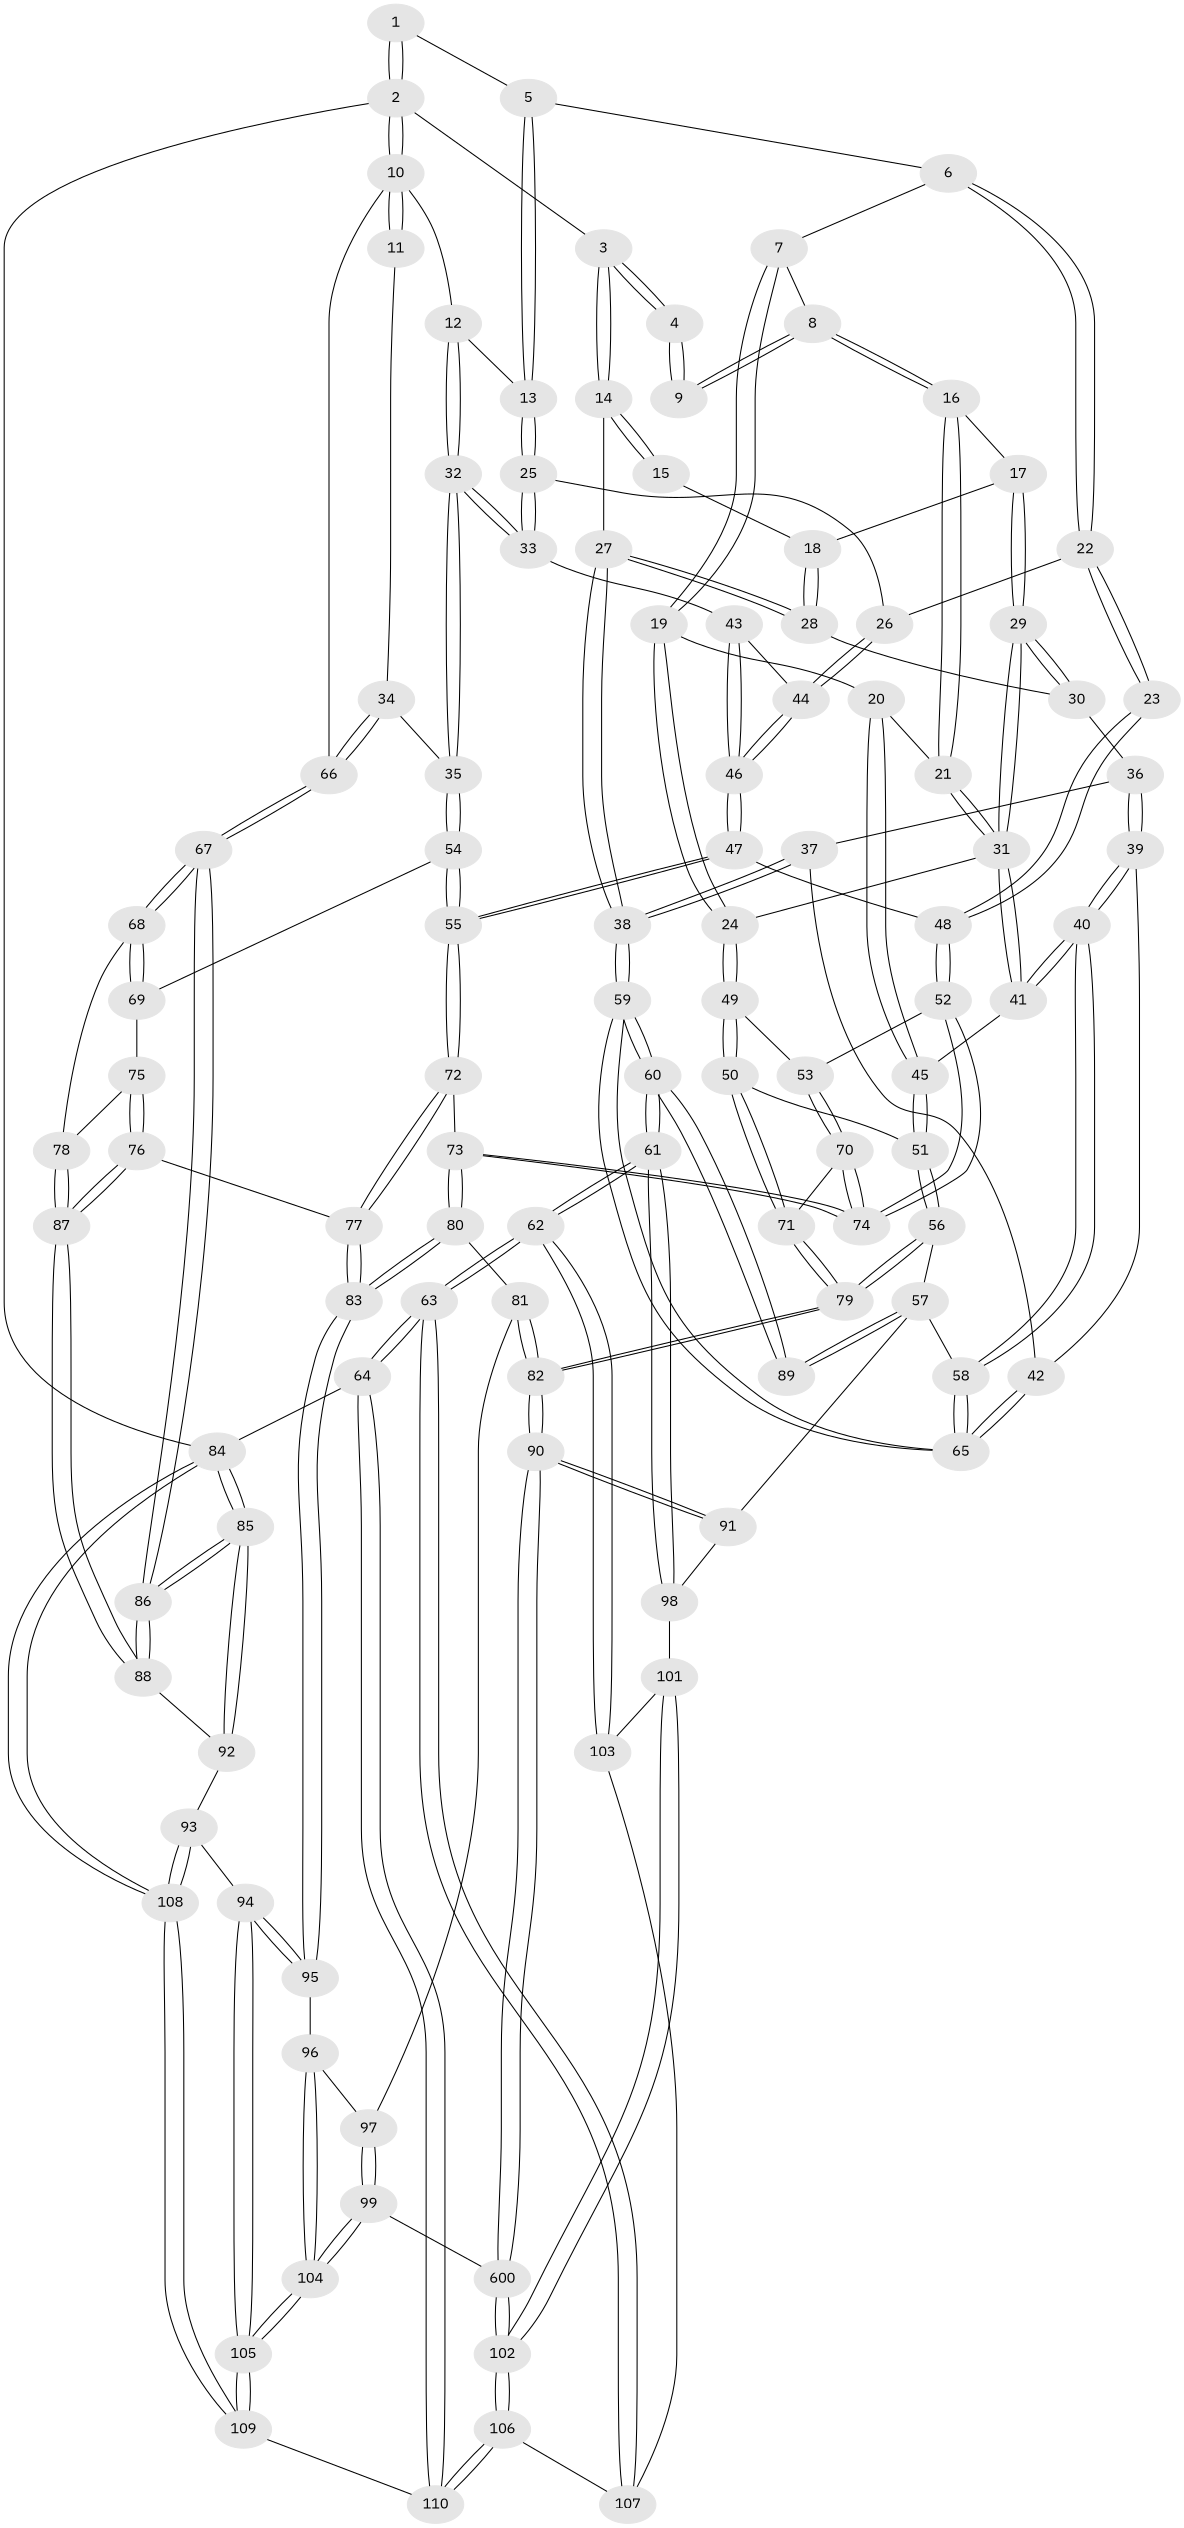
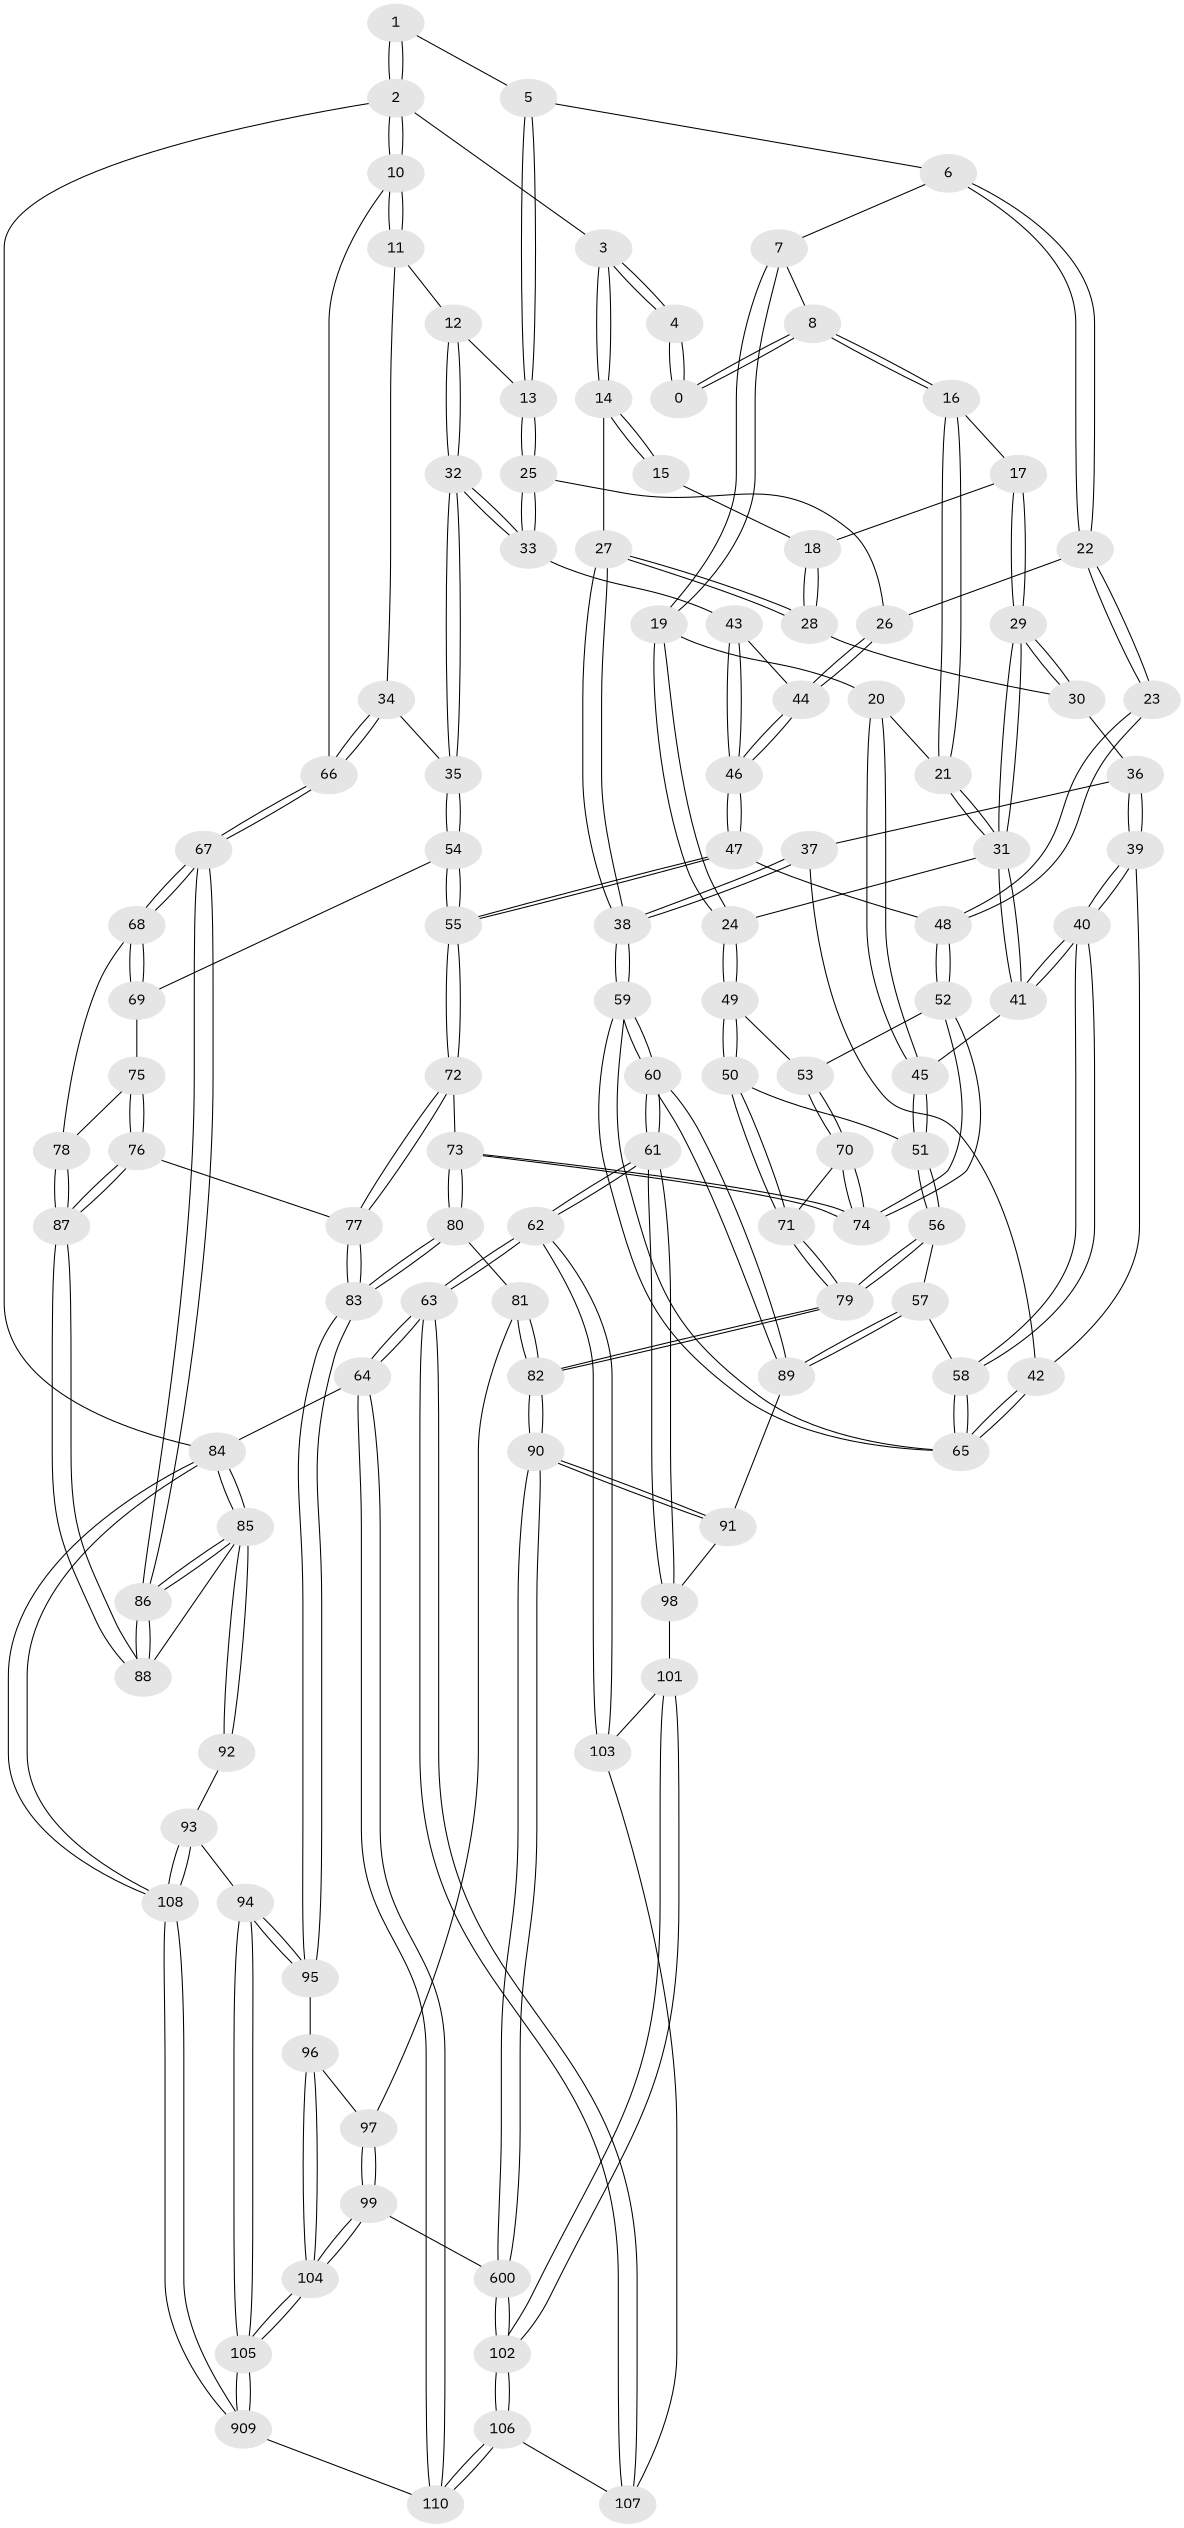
edge "10" -- "12": now "11" -- "12"
node "9": label "9" -> "0"
edge "57" -- "91": now "89" -- "91"
edge "88" -- "92": now "88" -- "85"
node "109": label "109" -> "909"
